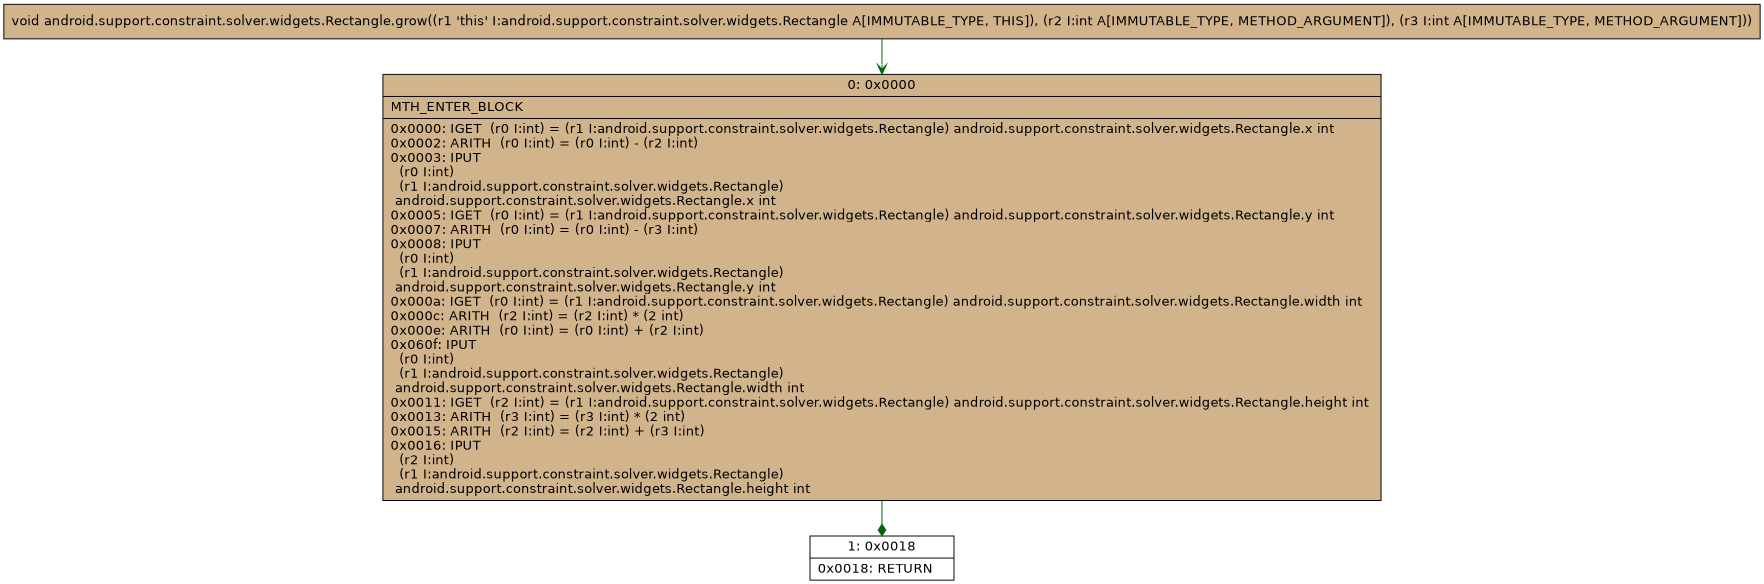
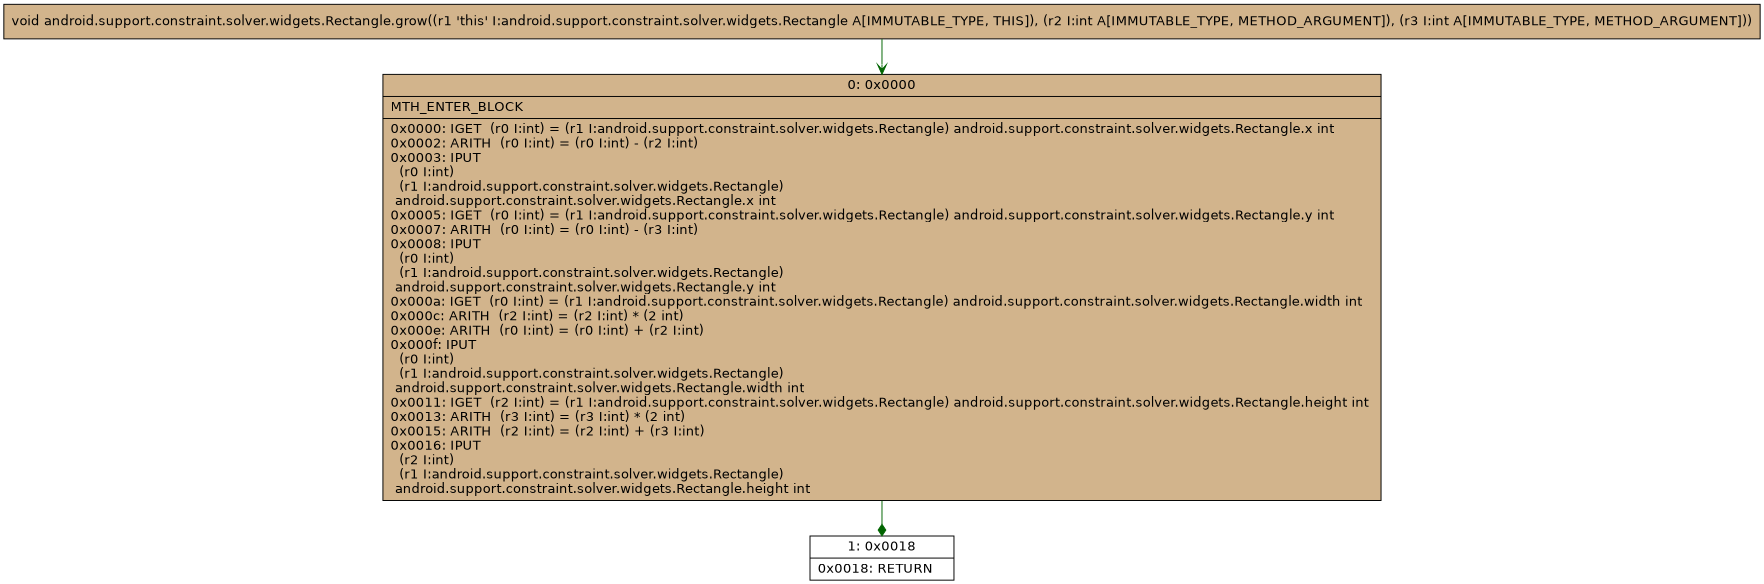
node "0: 0x0000": text "0x060f: IPUT" -> "0x000f: IPUT"
